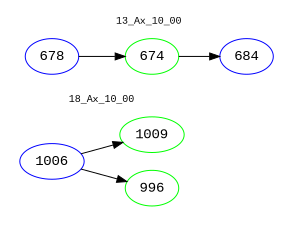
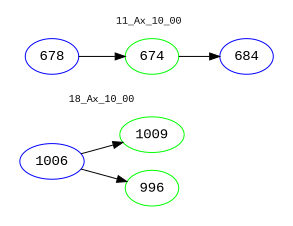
cluster "13_Ax_10_00": label "13_Ax_10_00" -> "11_Ax_10_00"
